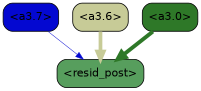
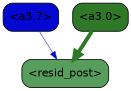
node "<a3.6>": removed
